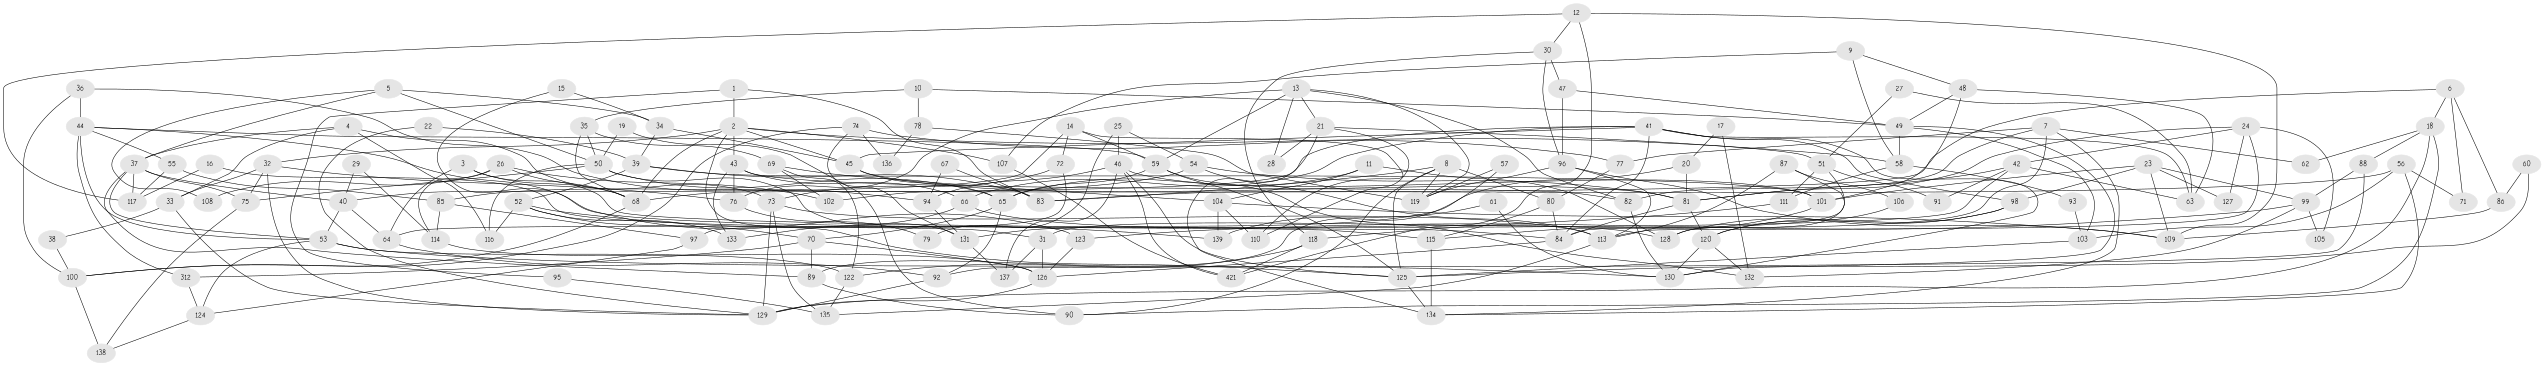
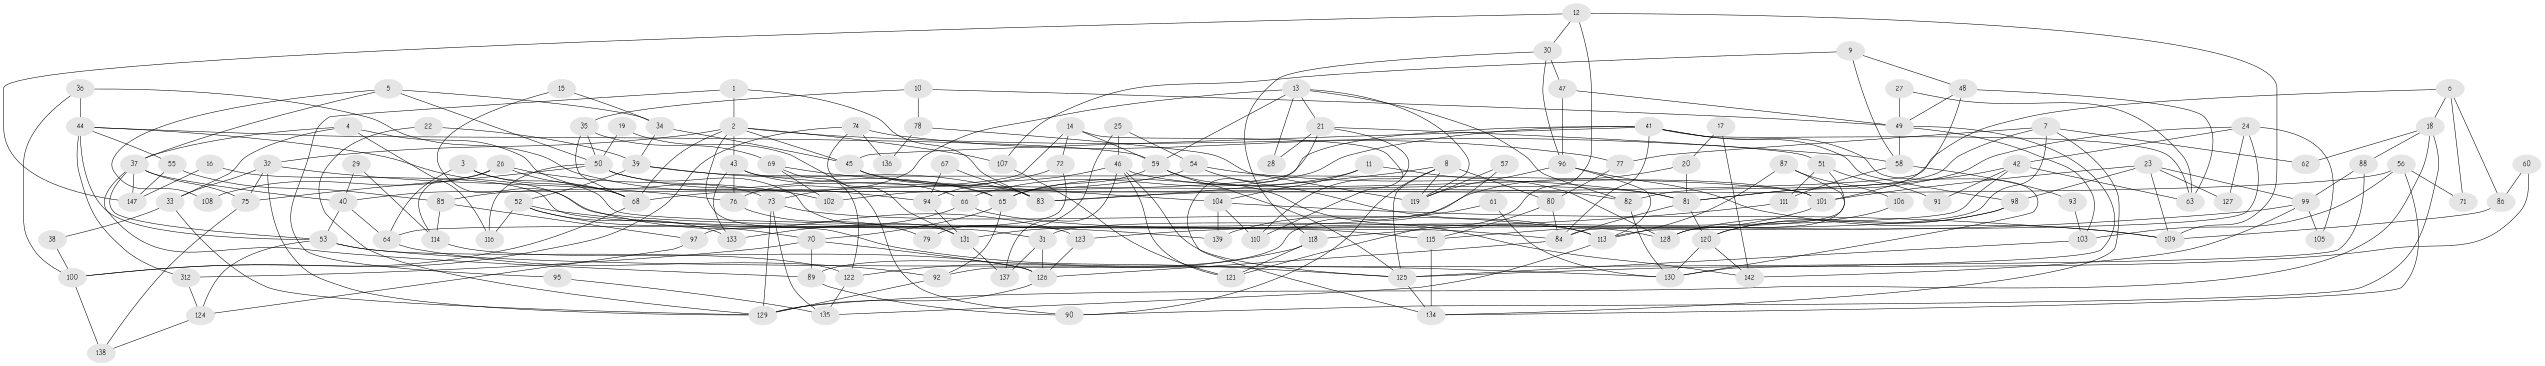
edge "27" -- "51": now "27" -- "49"
node "117": label "117" -> "147"
node "421": label "421" -> "121"
node "132": label "132" -> "142"
